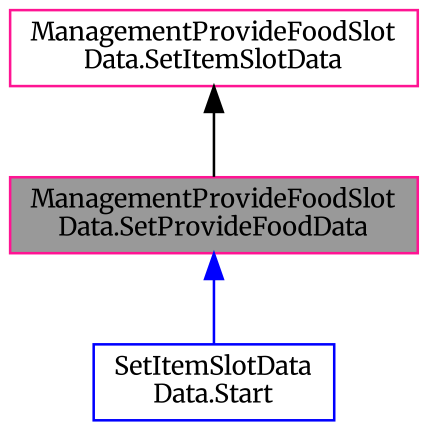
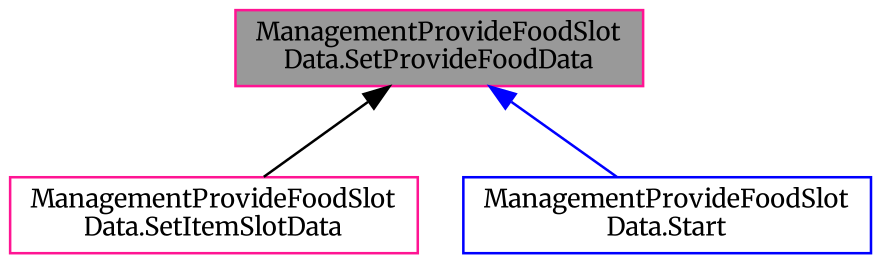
edge "ManagementProvideFoodSlot Data.SetProvideFoodData" -> "ManagementProvideFoodSlot Data.SetItemSlotData": reversed
node "SetItemSlotData Data.Start": label "SetItemSlotData Data.Start" -> "ManagementProvideFoodSlot Data.Start"
